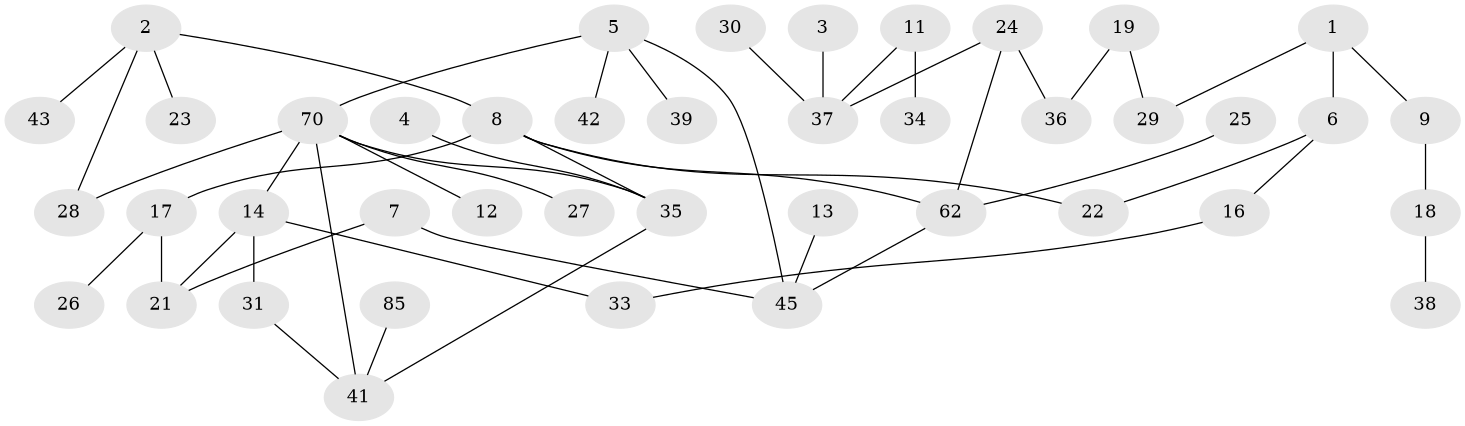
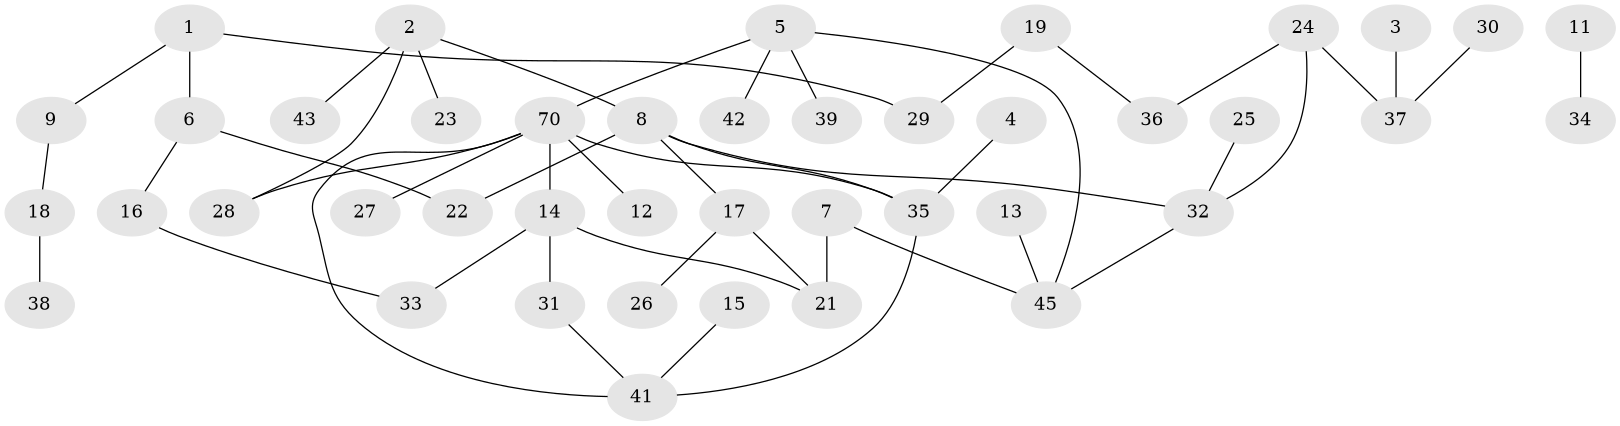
edge "11" -- "37": removed
node "62": label "62" -> "32"
node "85": label "85" -> "15"
